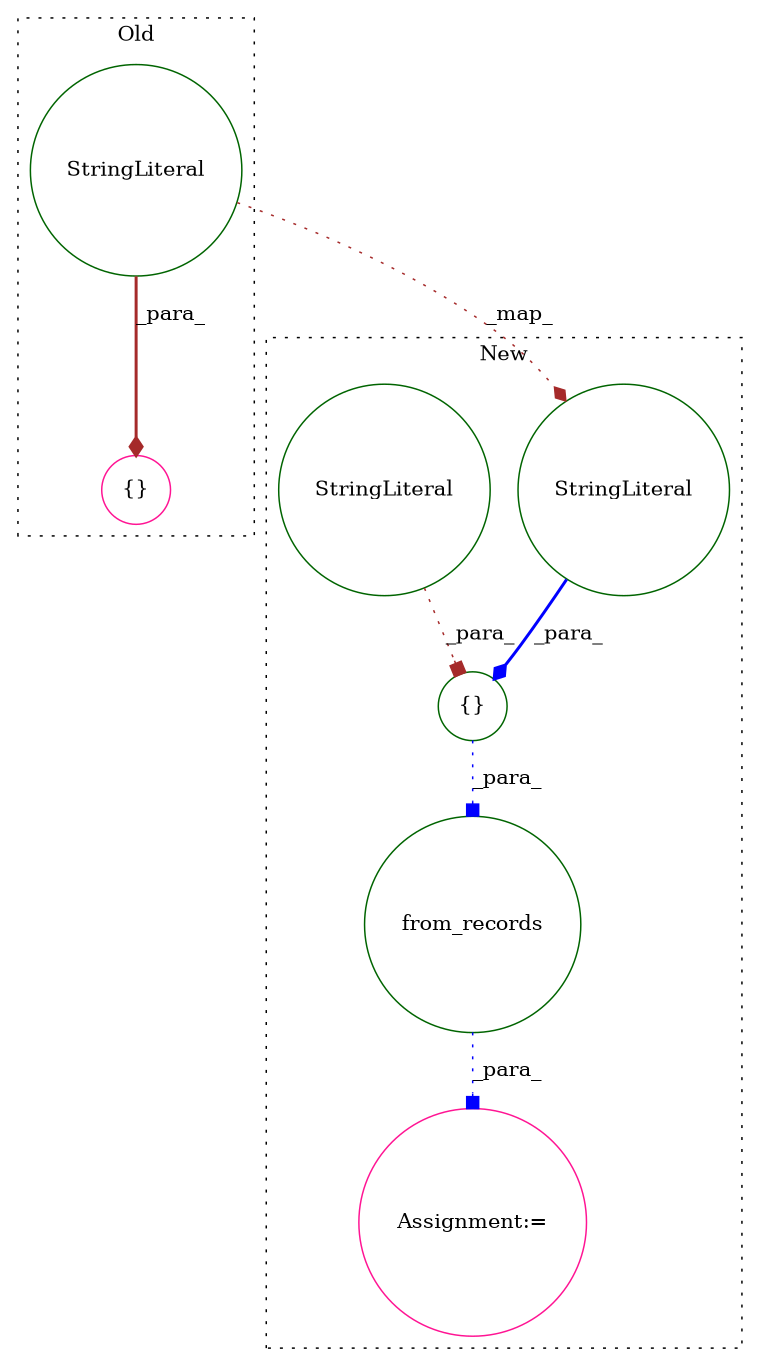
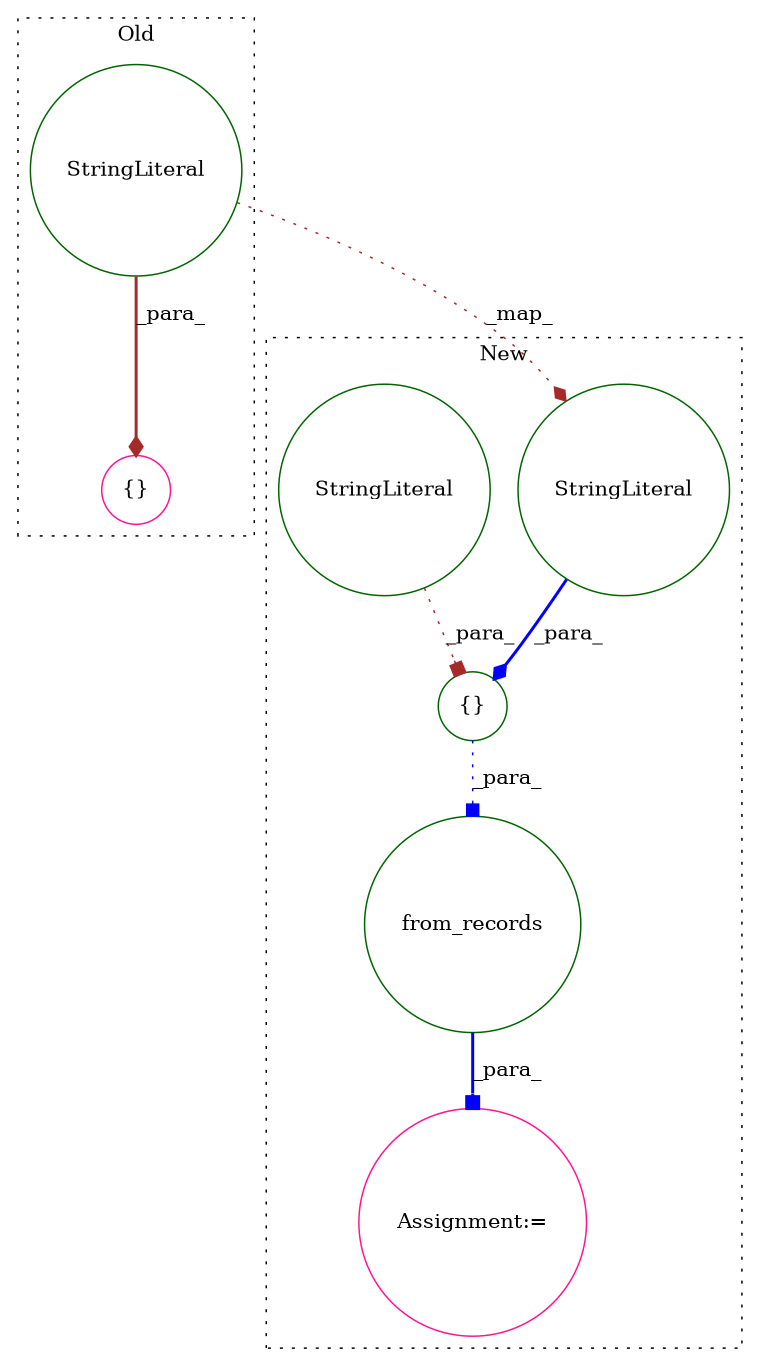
edge "from_records" -> "Assignment:=": style dotted -> bold
